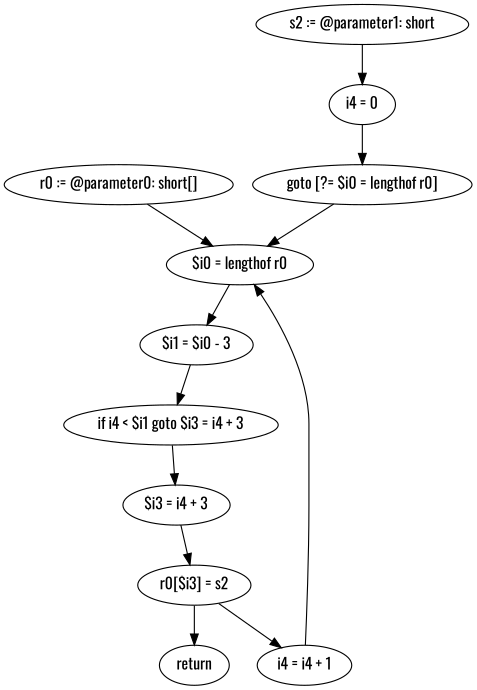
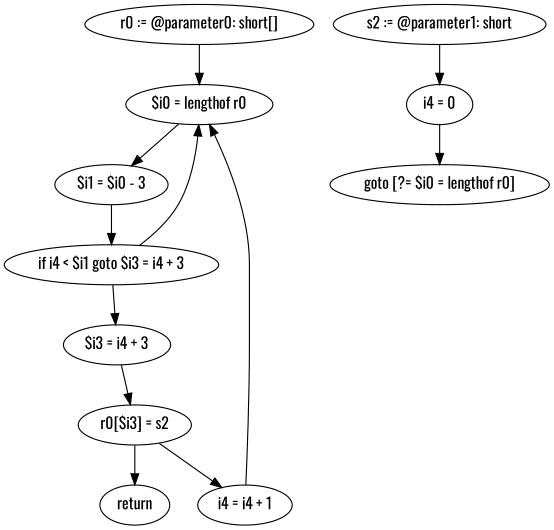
edge "goto [?= $i0 = lengthof r0]" -> "$i0 = lengthof r0": now "if i4 < $i1 goto $i3 = i4 + 3" -> "$i0 = lengthof r0"
